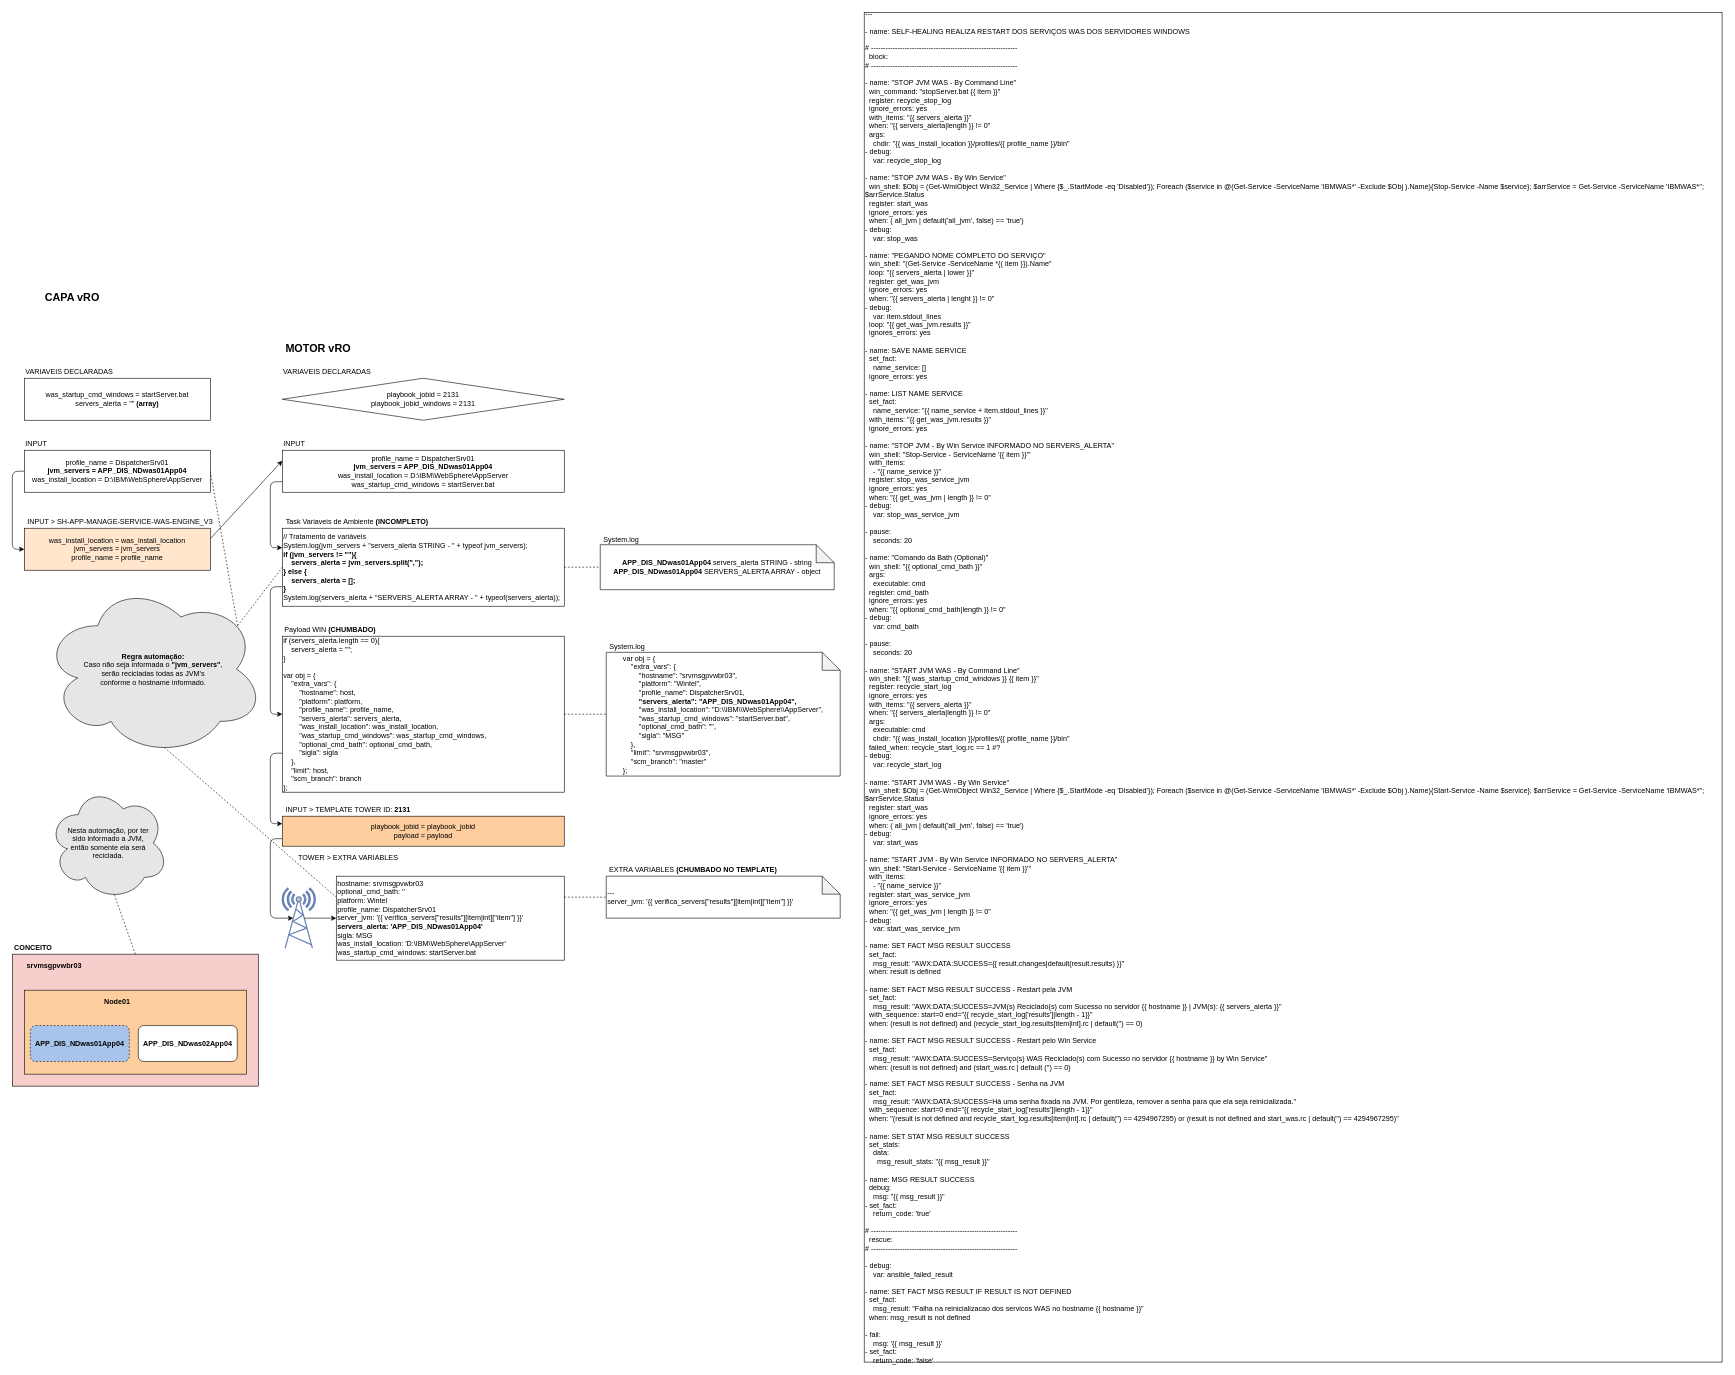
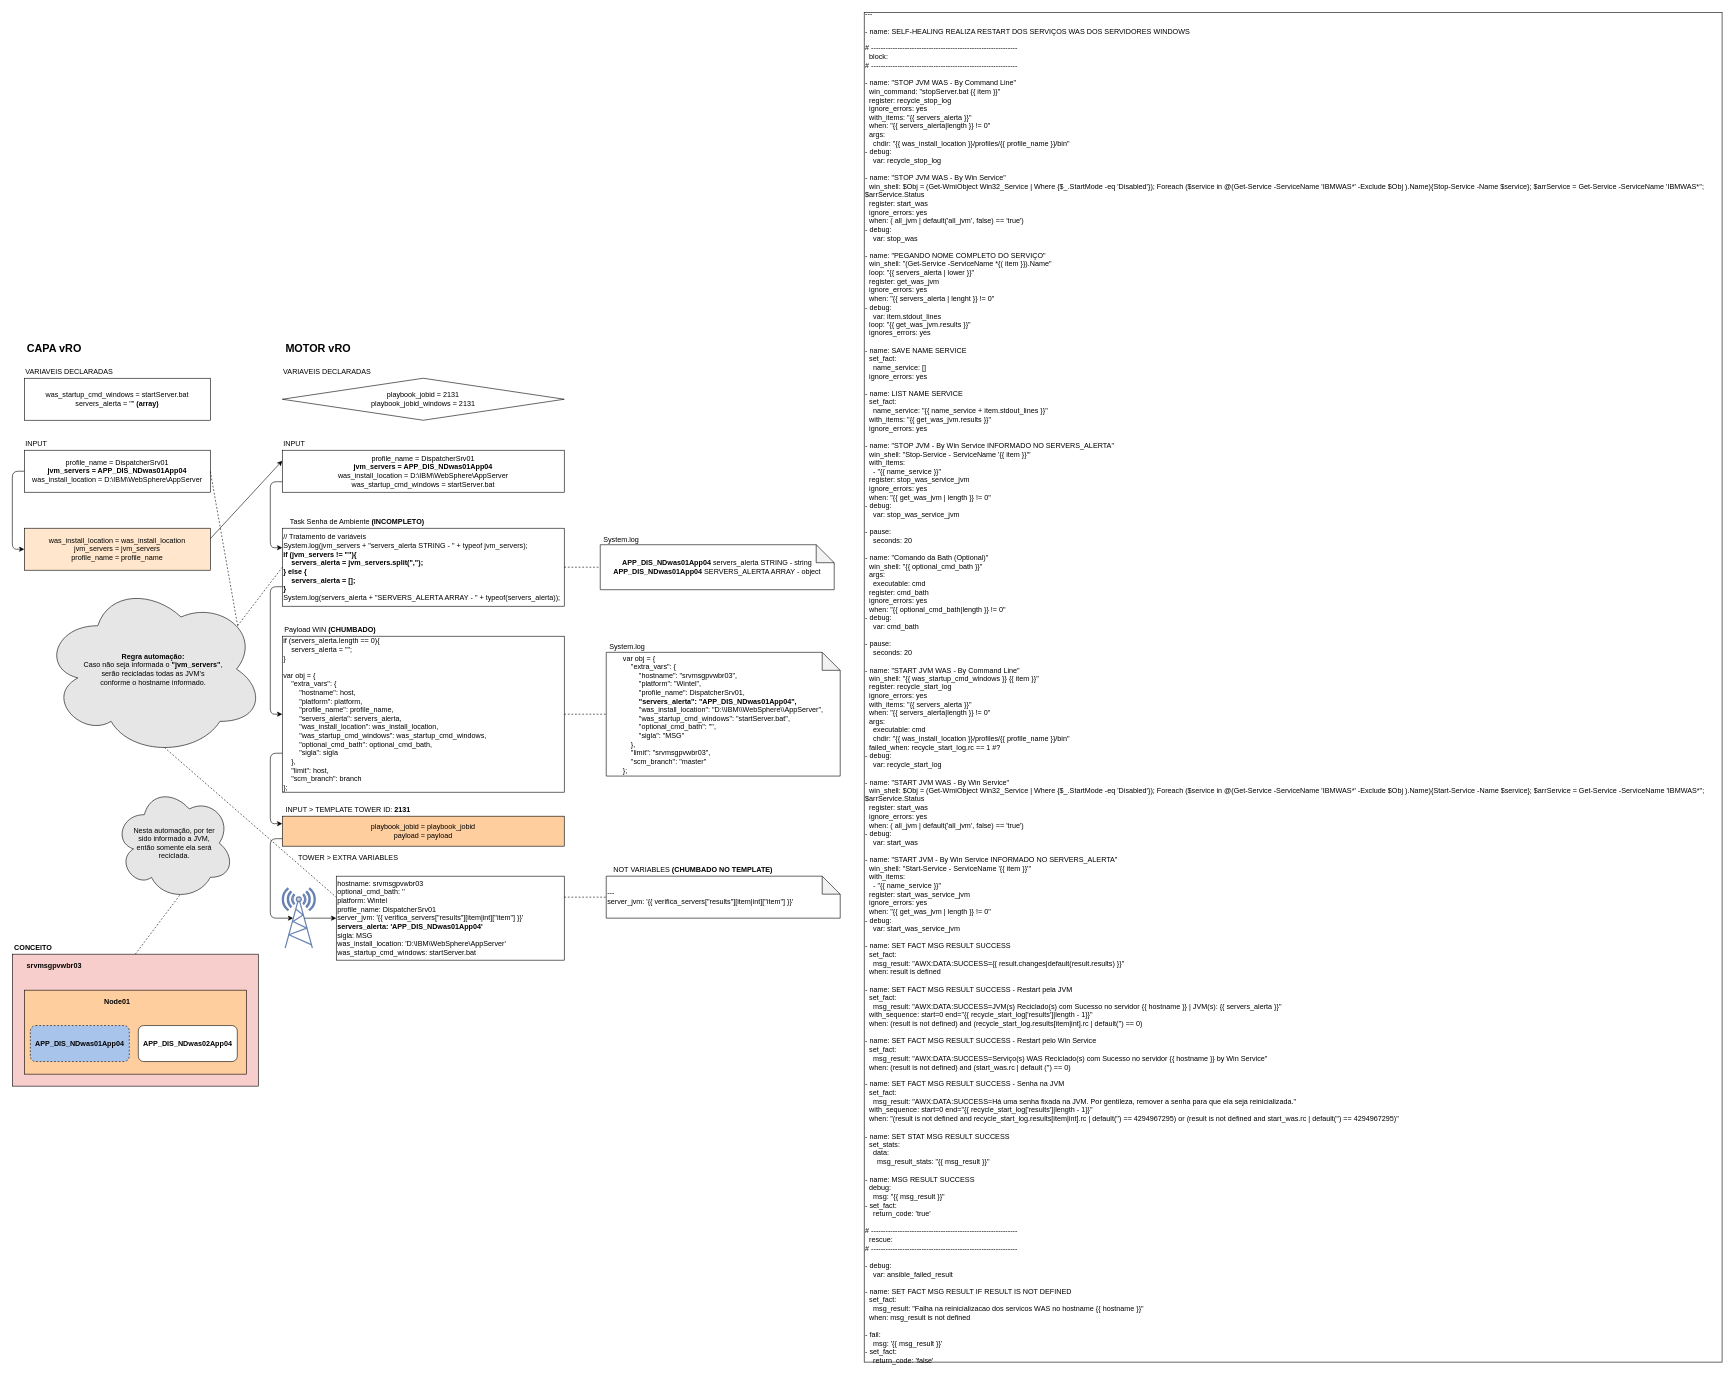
node "CAPA vRO": moved (72, 297) -> (54, 348)
node "INPUT > SH-APP-MANAGE-SERVICE-WAS-ENGINE_V3": removed
node "Task Variaveis de Ambiente (INCOMPLETO)": label "Task Variaveis de Ambiente (INCOMPLETO)" -> "Task Senha de Ambiente (INCOMPLETO)"
node "Nesta automação, por ter sido informado a JVM, então somente ela será reciclada.": moved (108, 843) -> (174, 843)
node "EXTRA VARIABLES (CHUMBADO NO TEMPLATE)": label "EXTRA VARIABLES (CHUMBADO NO TEMPLATE)" -> "NOT VARIABLES (CHUMBADO NO TEMPLATE)"
